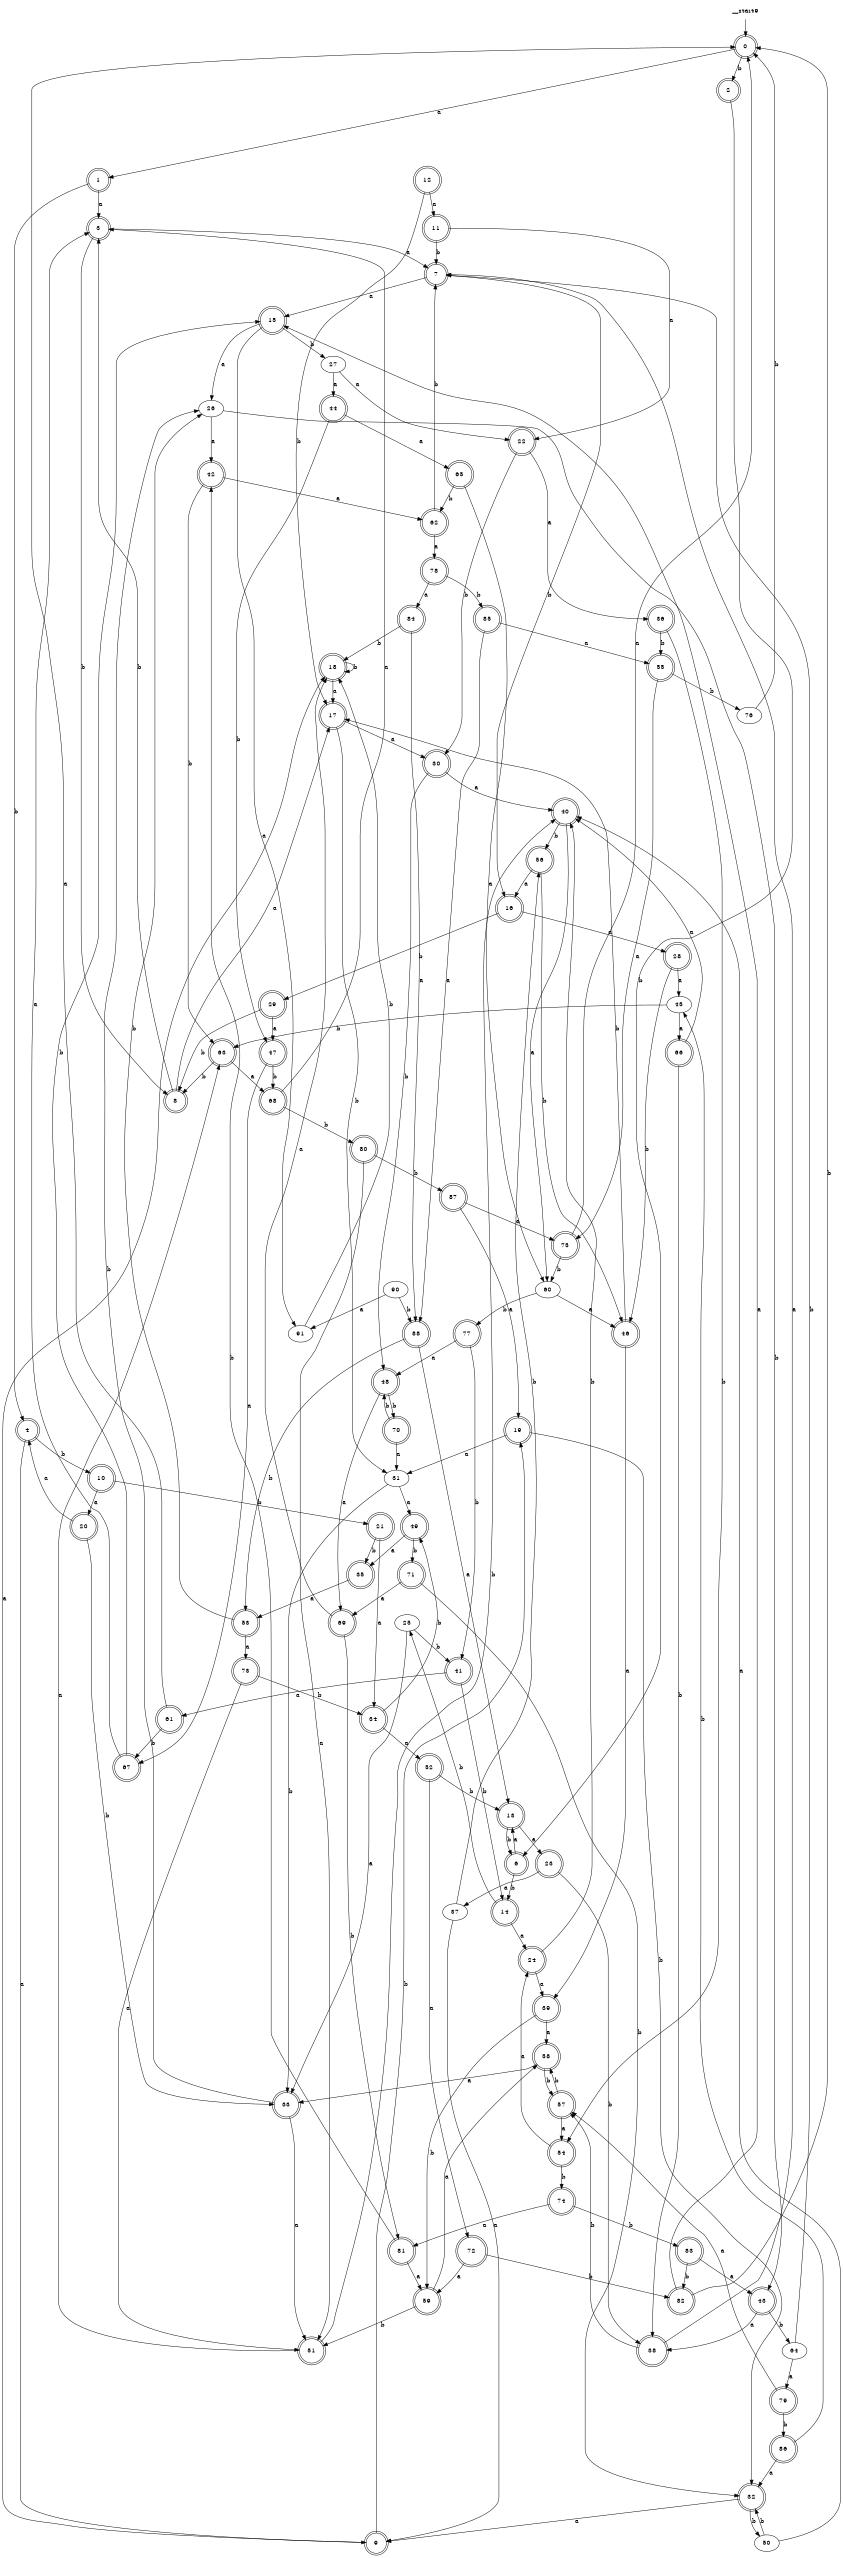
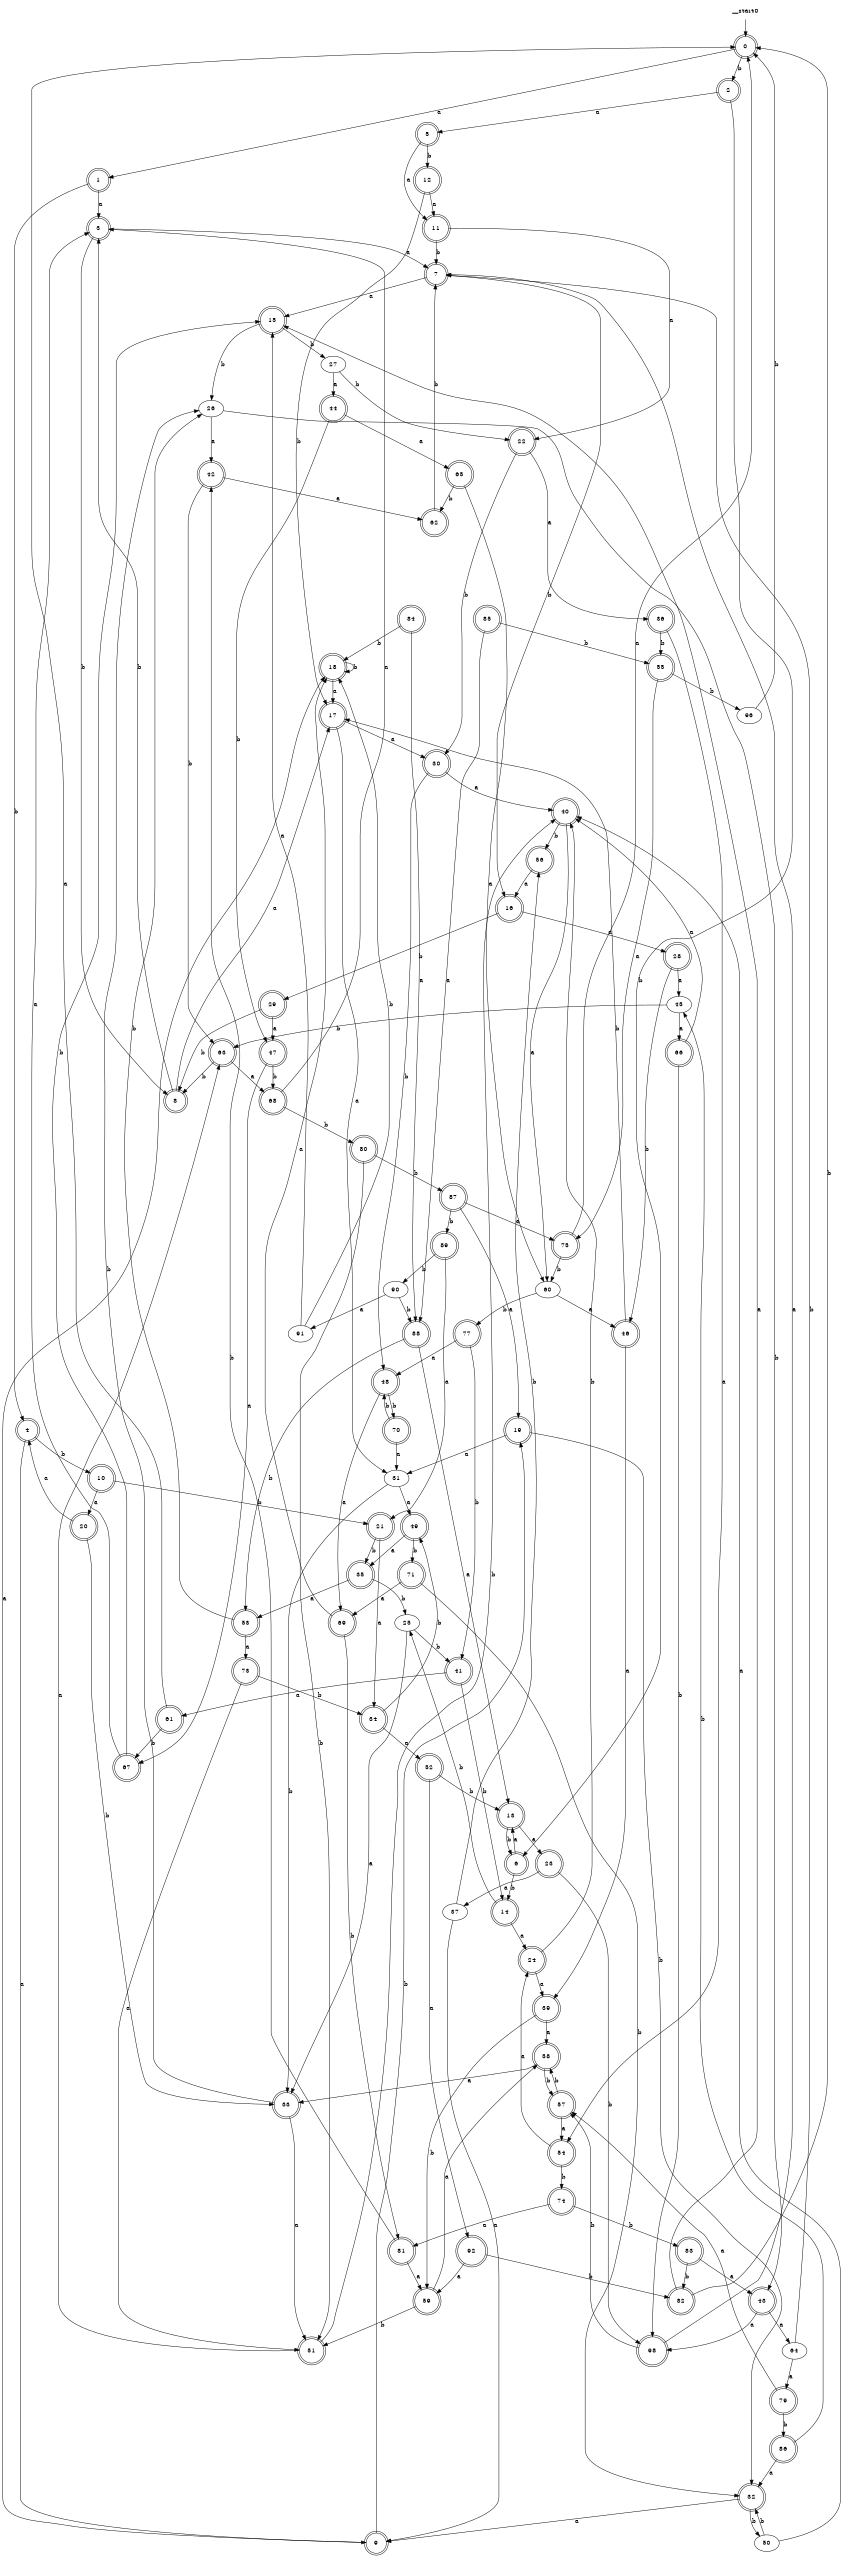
node "__start9": label "__start9" -> "__start0"
node "5": added
edge "15" -> "26": label "a" -> "b"
edge "27" -> "22": label "a" -> "b"
node "78": removed
edge "85" -> "55": label "a" -> "b"
node "76": label "76" -> "96"
edge "15" -> "91": reversed
edge "17" -> "31": label "b" -> "a"
edge "56" -> "46": removed, label "b"
node "89": added
edge "36" -> "54": label "b" -> "a"
edge "35" -> "25": added, label "b"
edge "80" -> "51": label "a" -> "b"
node "72": label "72" -> "92"
edge "43" -> "64": label "b" -> "a"
node "38": label "38" -> "98"
